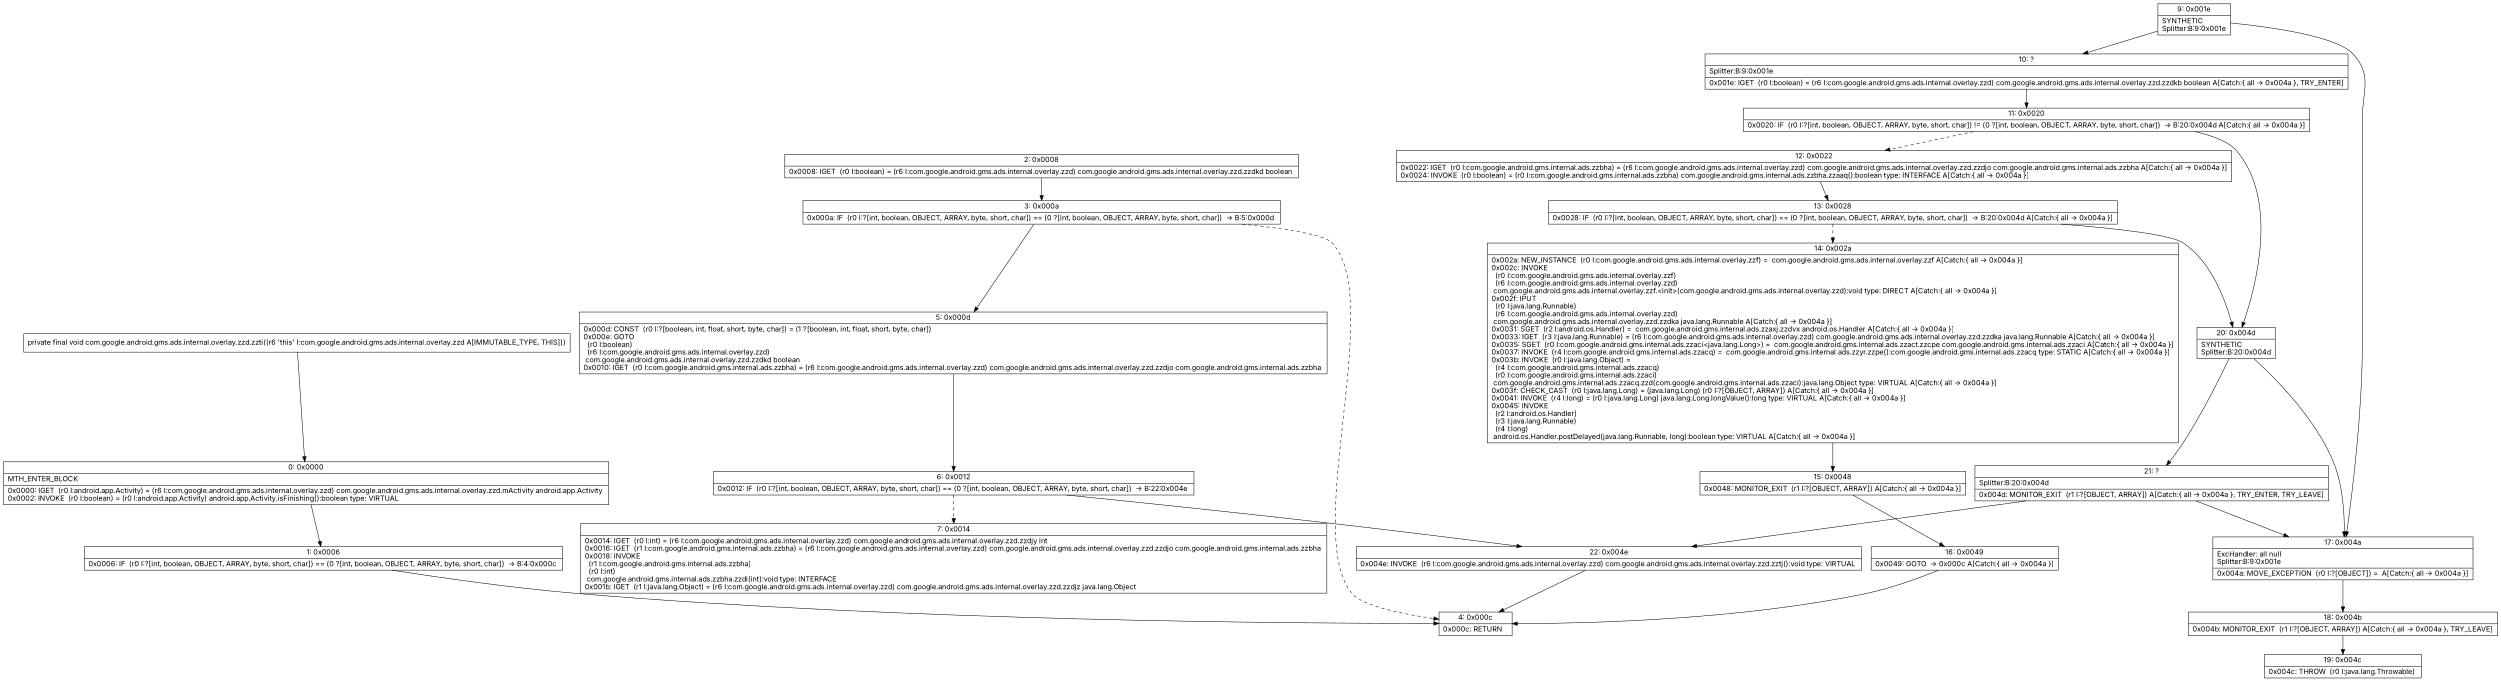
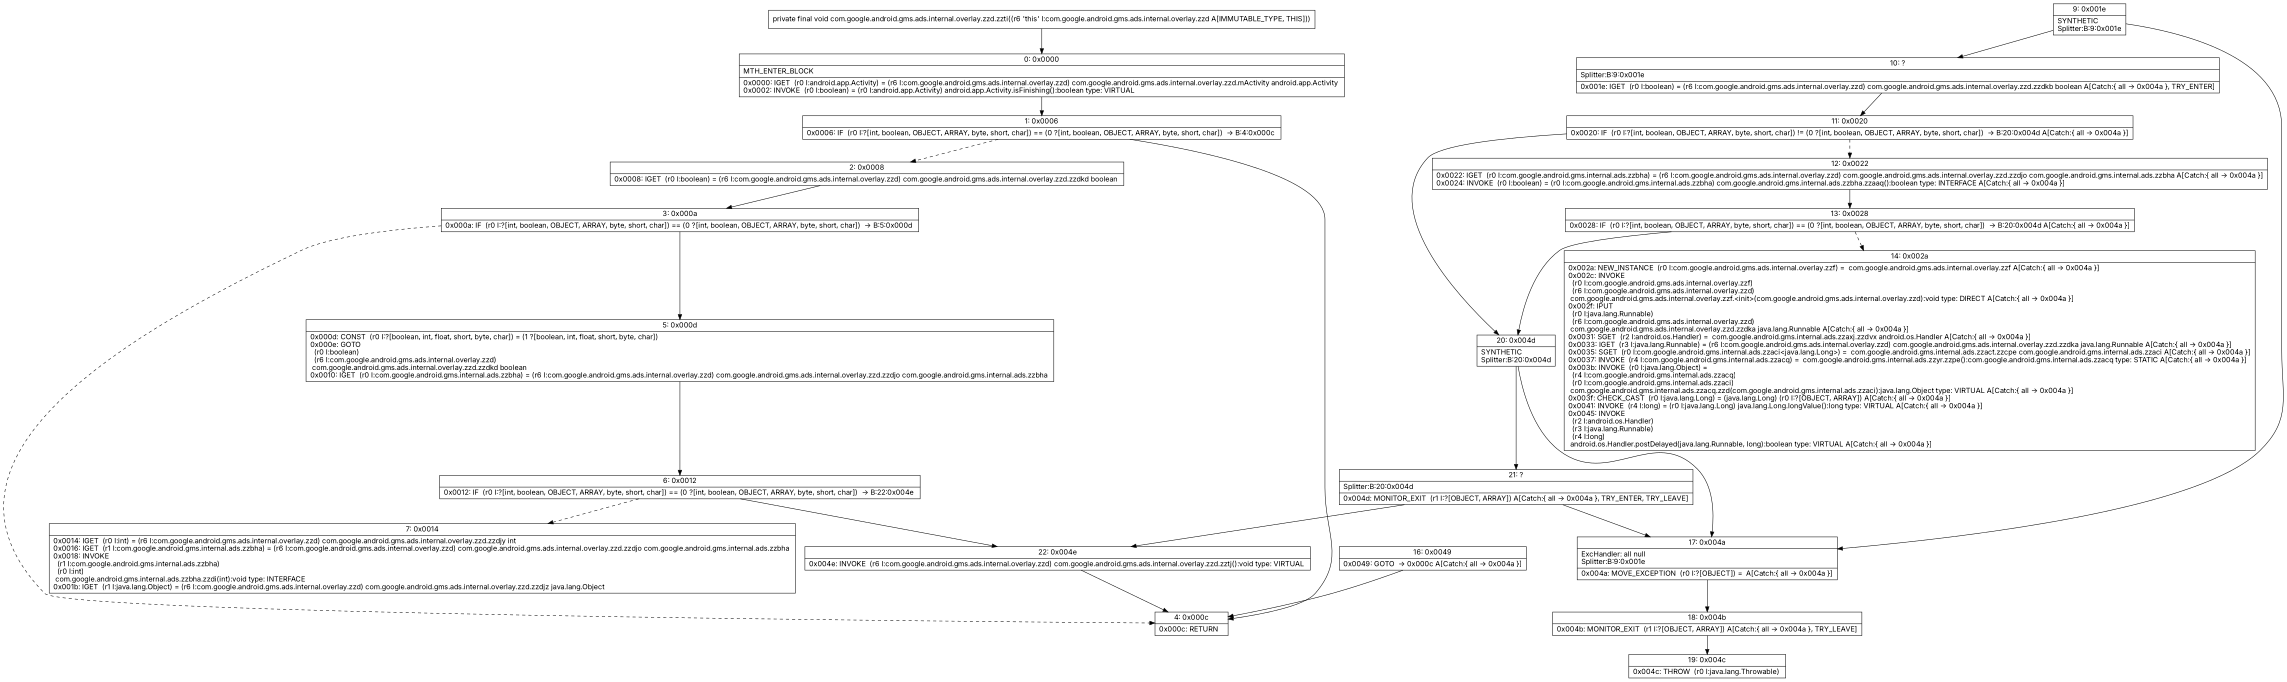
edge "1: 0x0006" -> "2: 0x0008": added
node "15: 0x0048": removed
